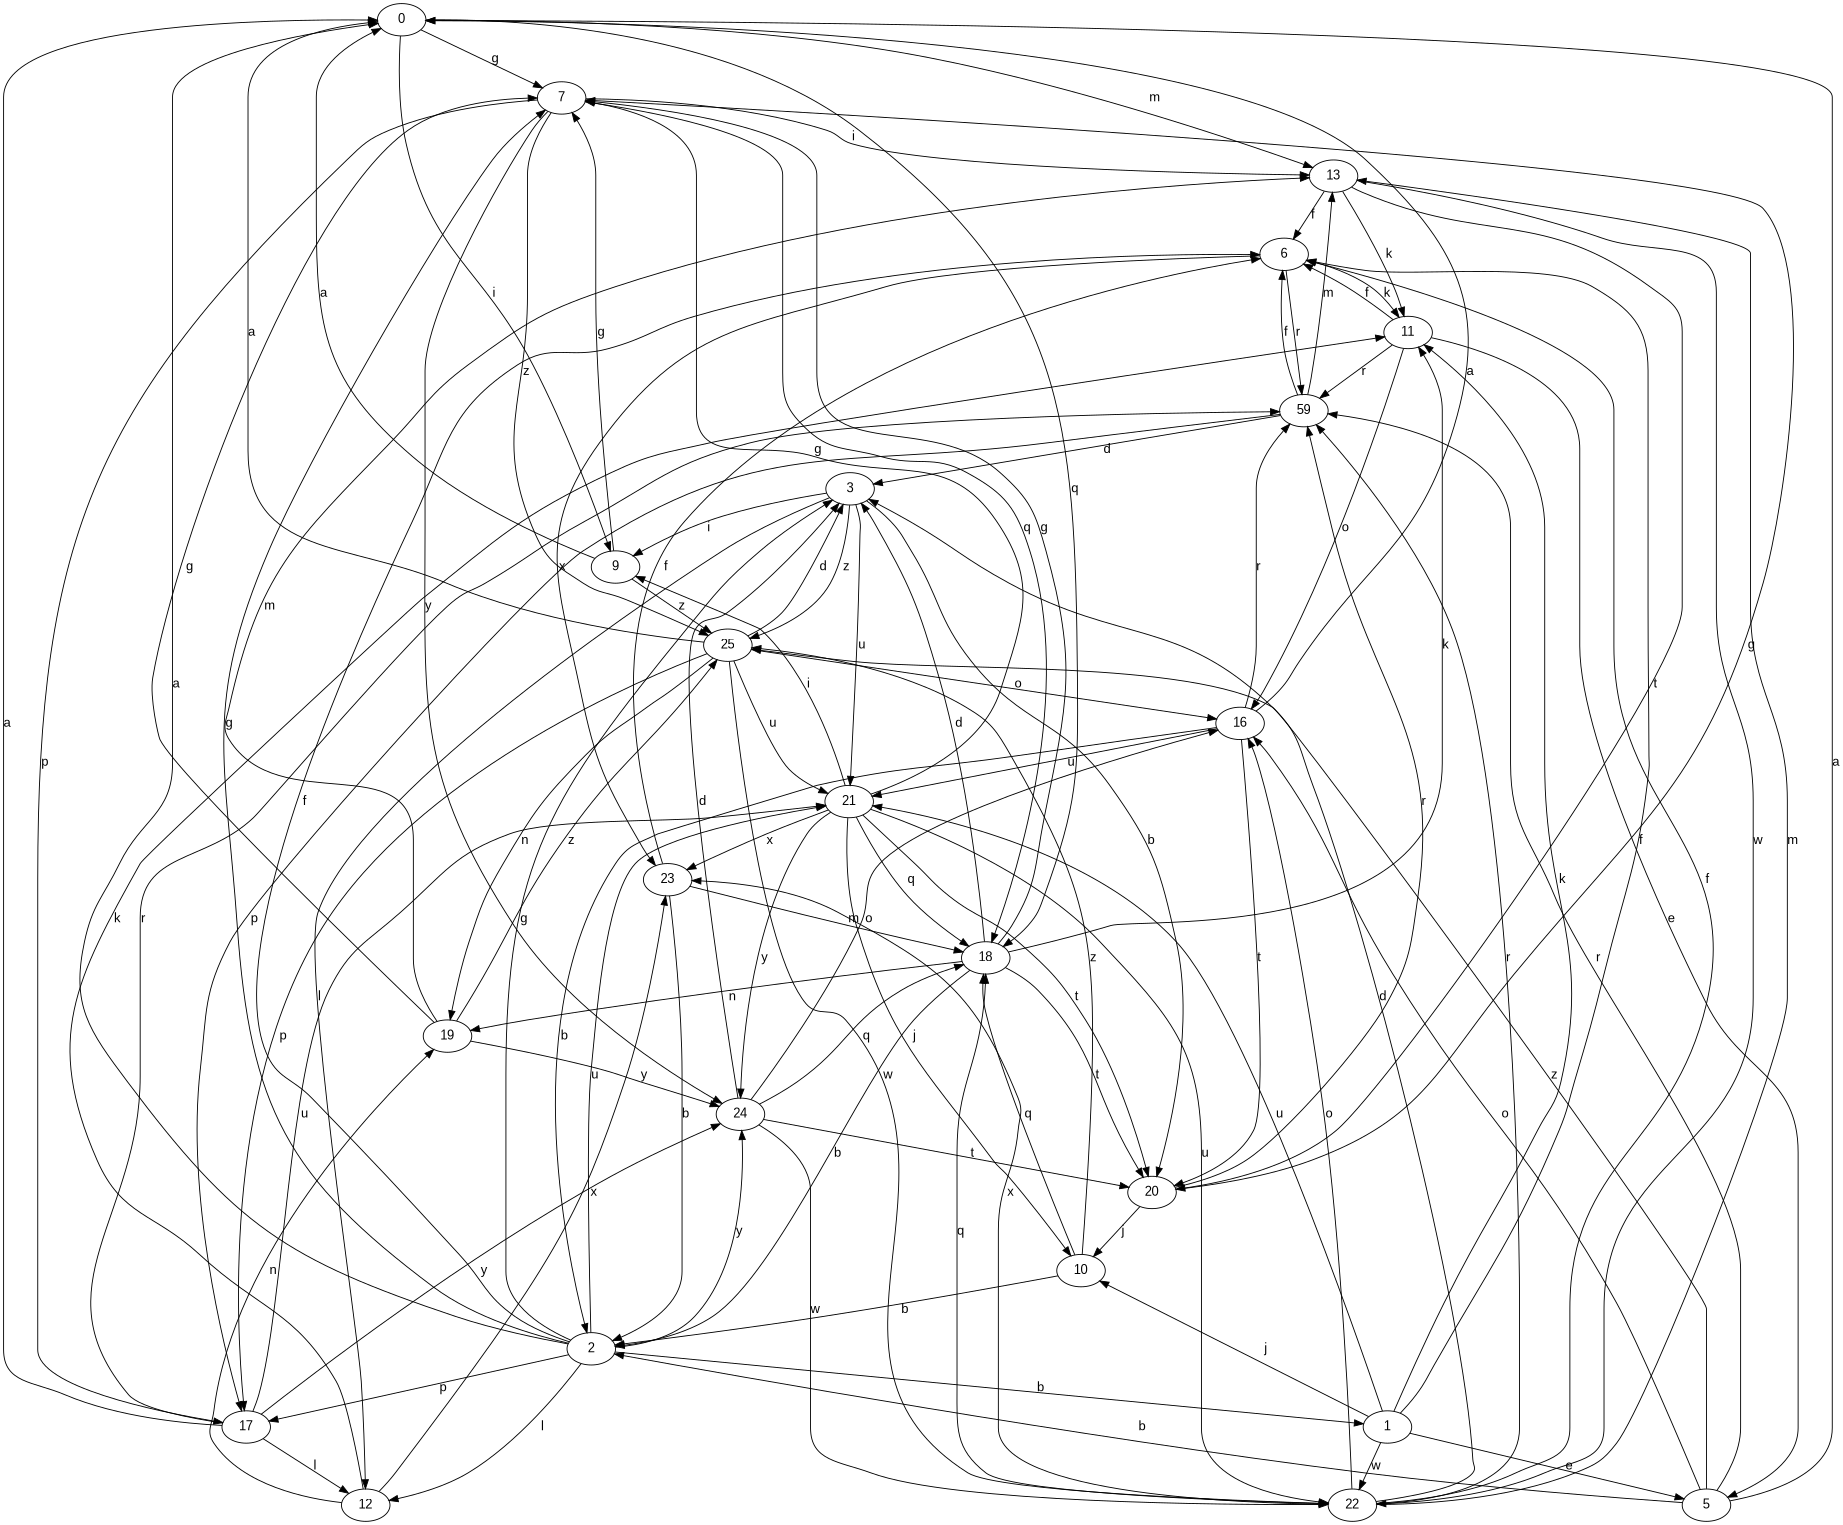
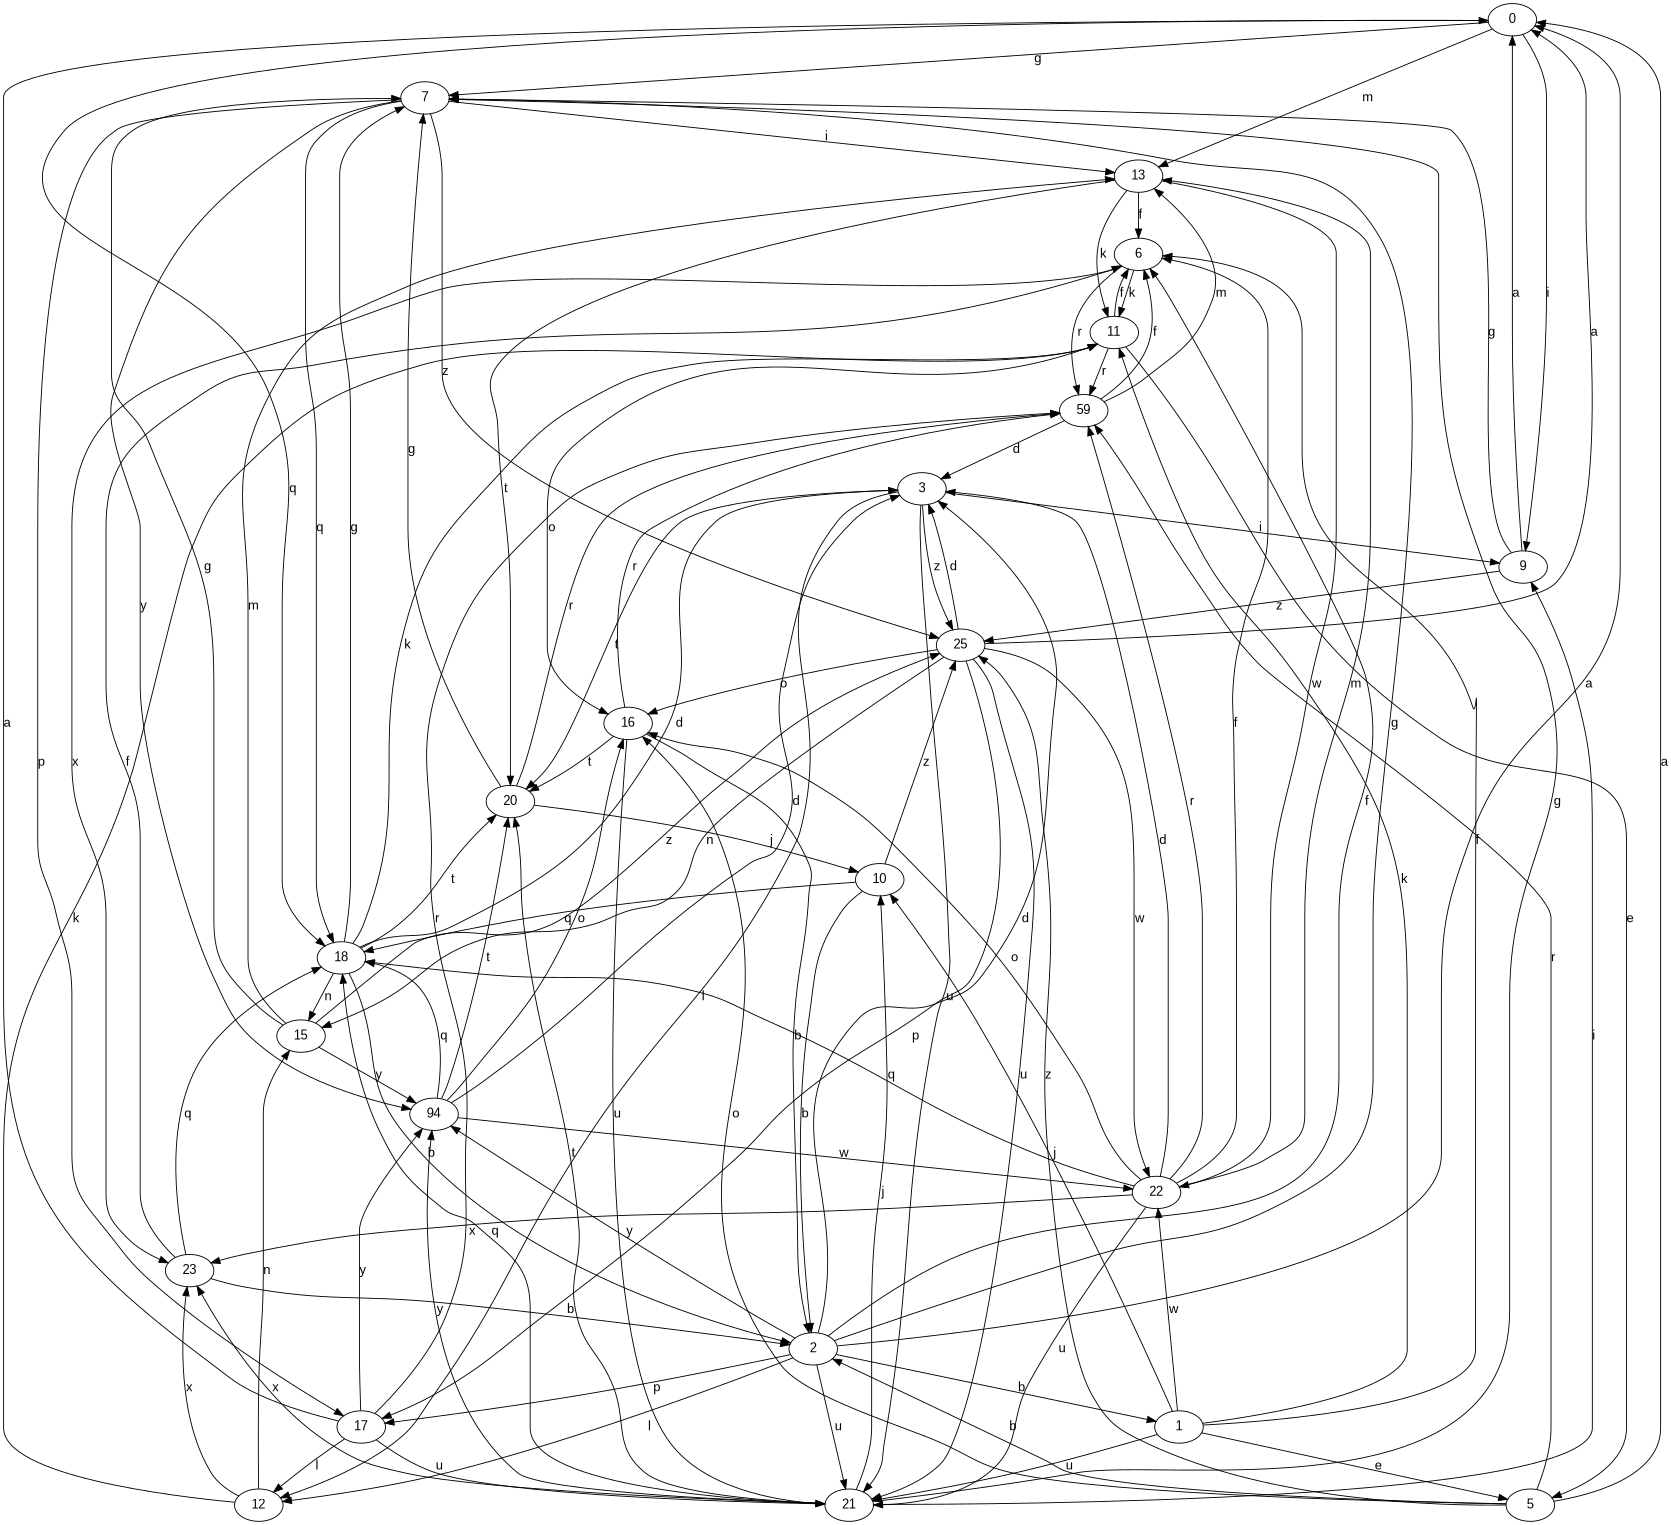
edge "16" -> "0": removed, label "a"
edge "59" -> "17": removed, label "p"
edge "3" -> "20": label "b" -> "t"
edge "2" -> "3": label "g" -> "d"
edge "23" -> "18": label "m" -> "q"
node "19": label "19" -> "15"
edge "21" -> "22": reversed
node "24": label "24" -> "94"
